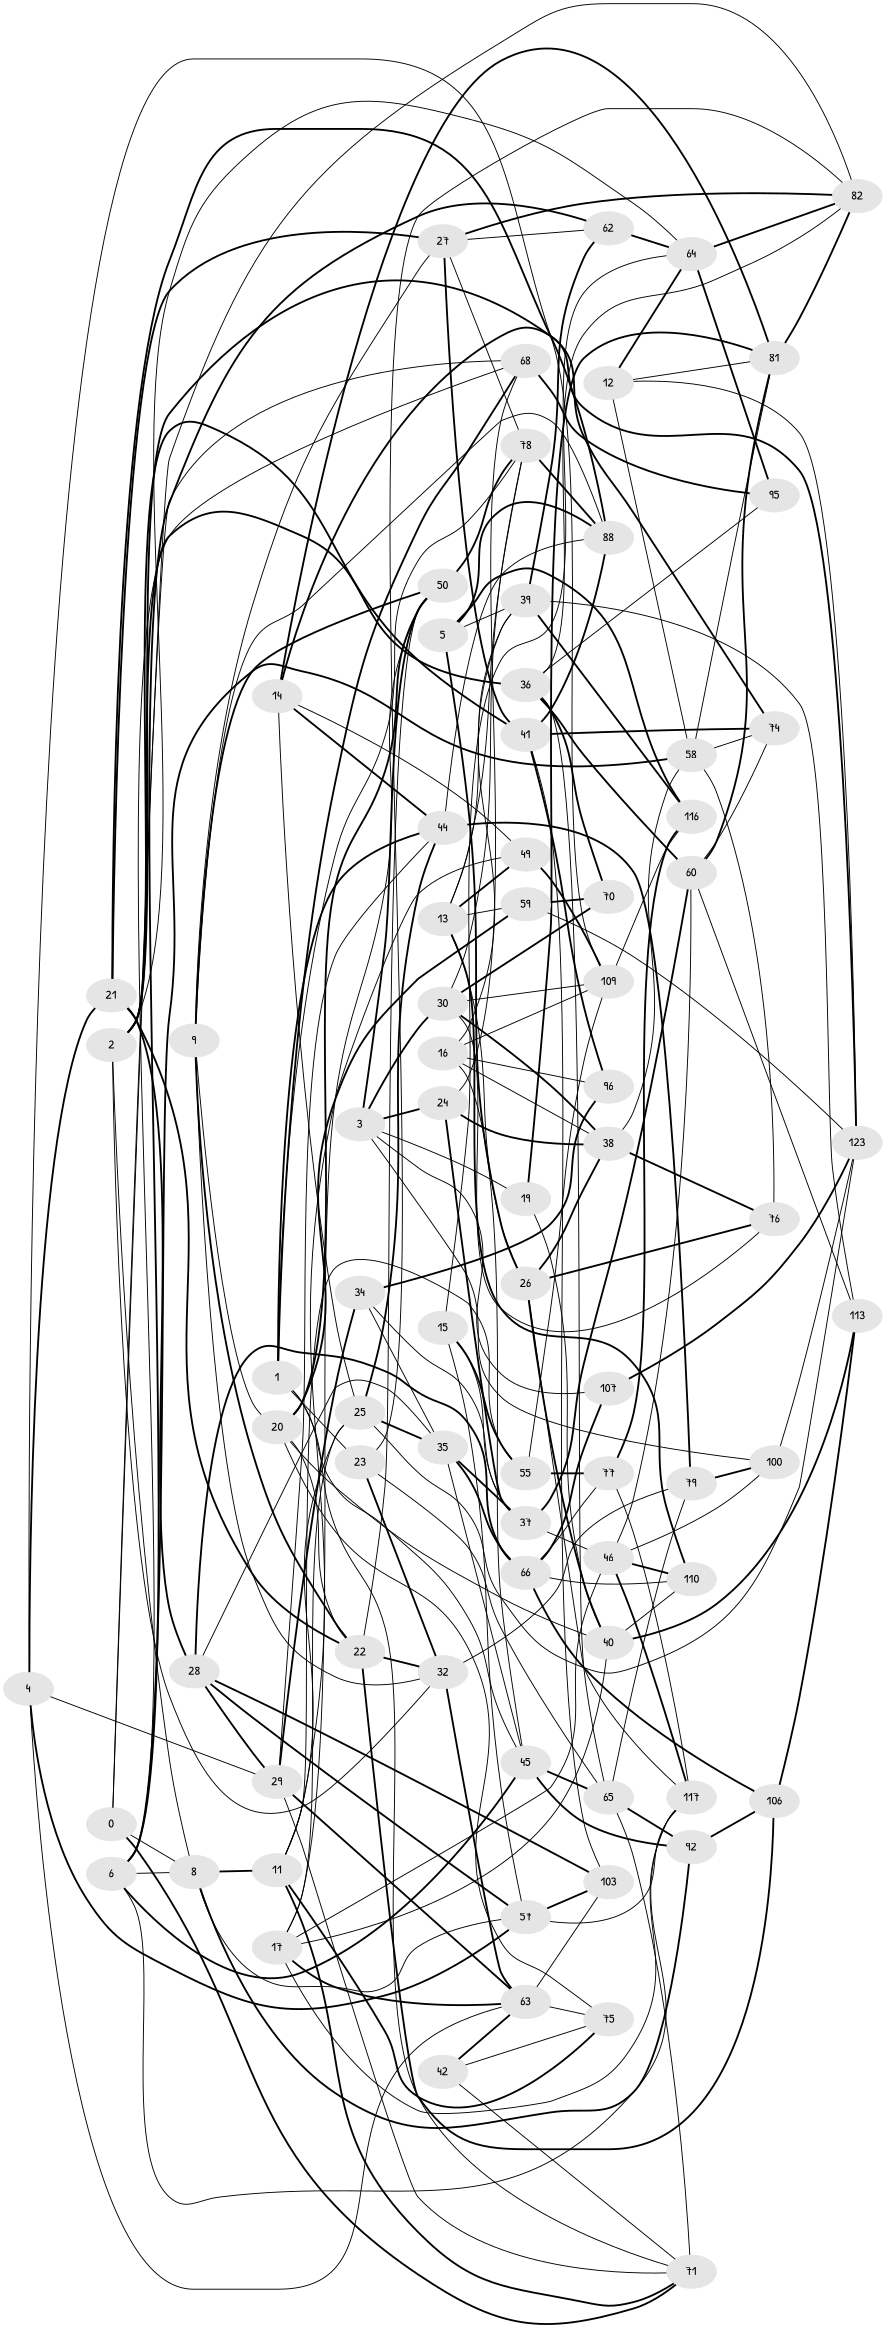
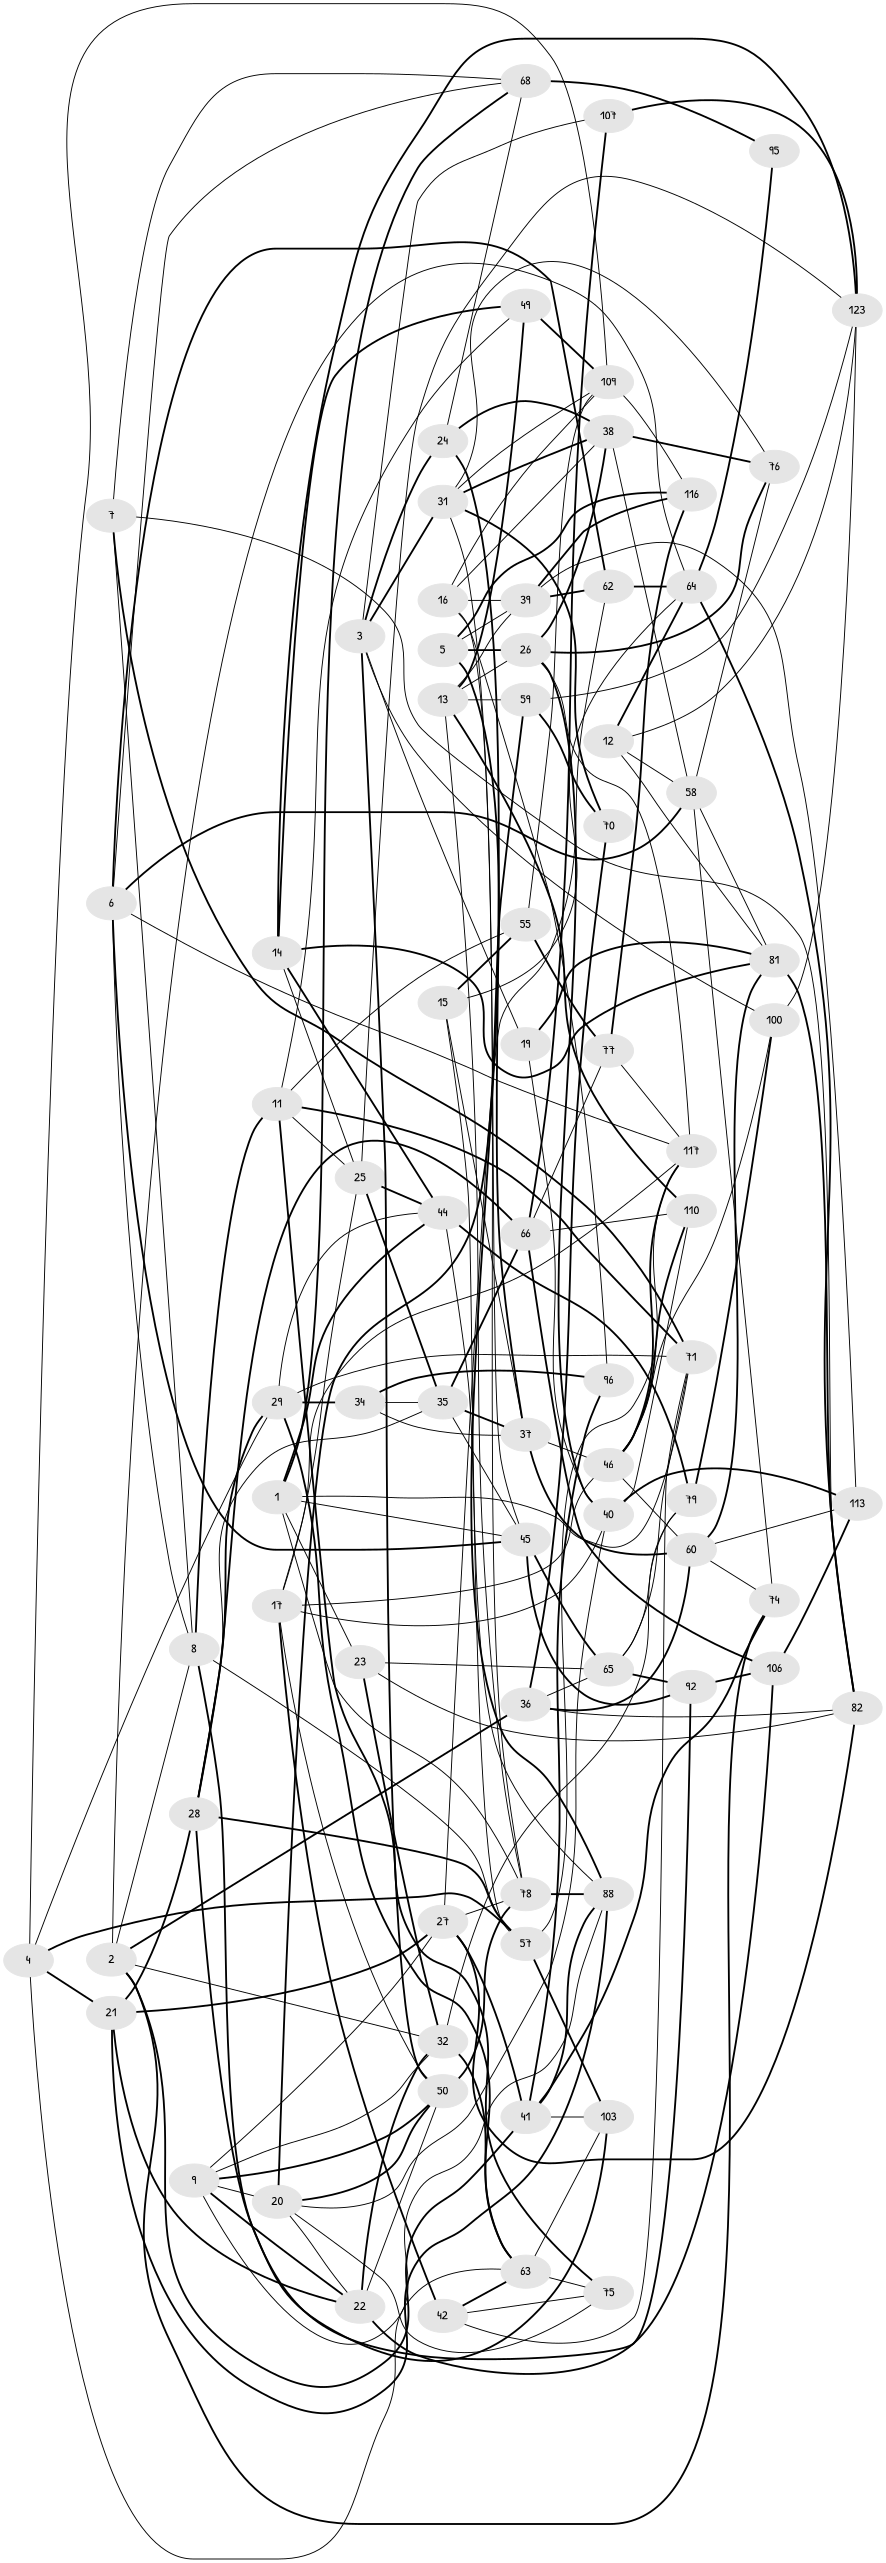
edge "95" -- "36": removed
edge "14" -- "49": style solid -> bold
node "30": label "30" -> "31"
node "0": label "0" -> "7"
edge "17" -- "63": now "17" -- "42"
